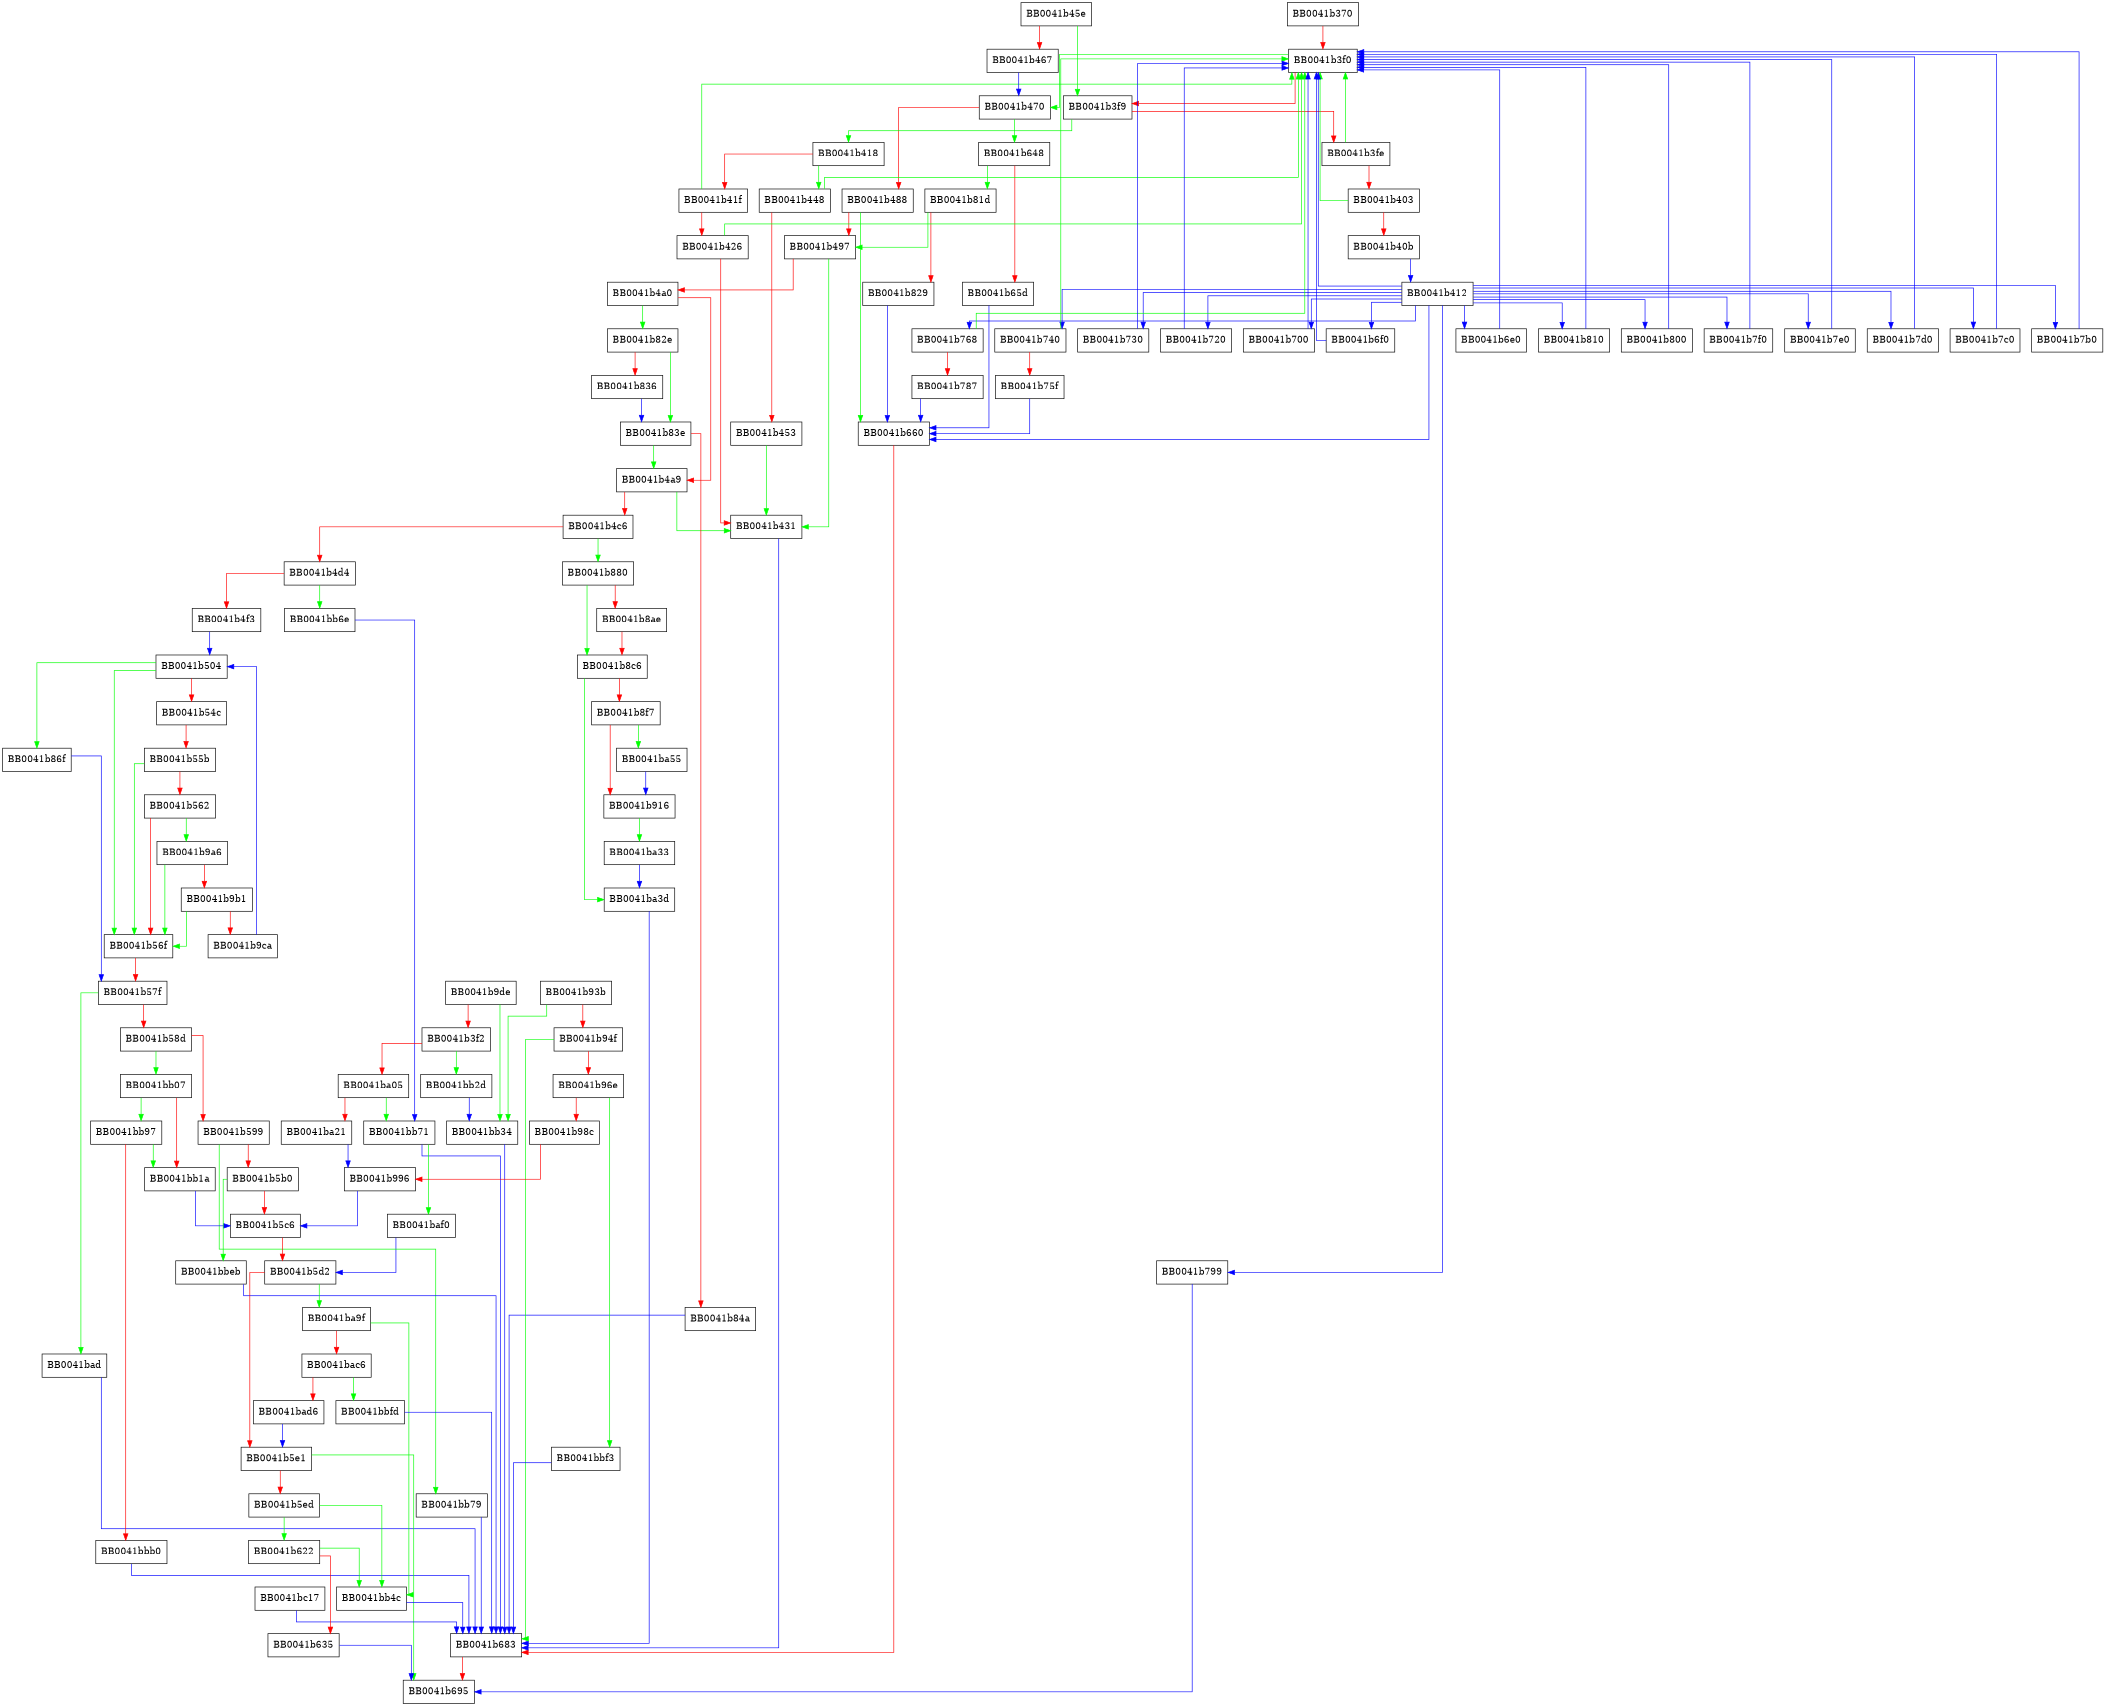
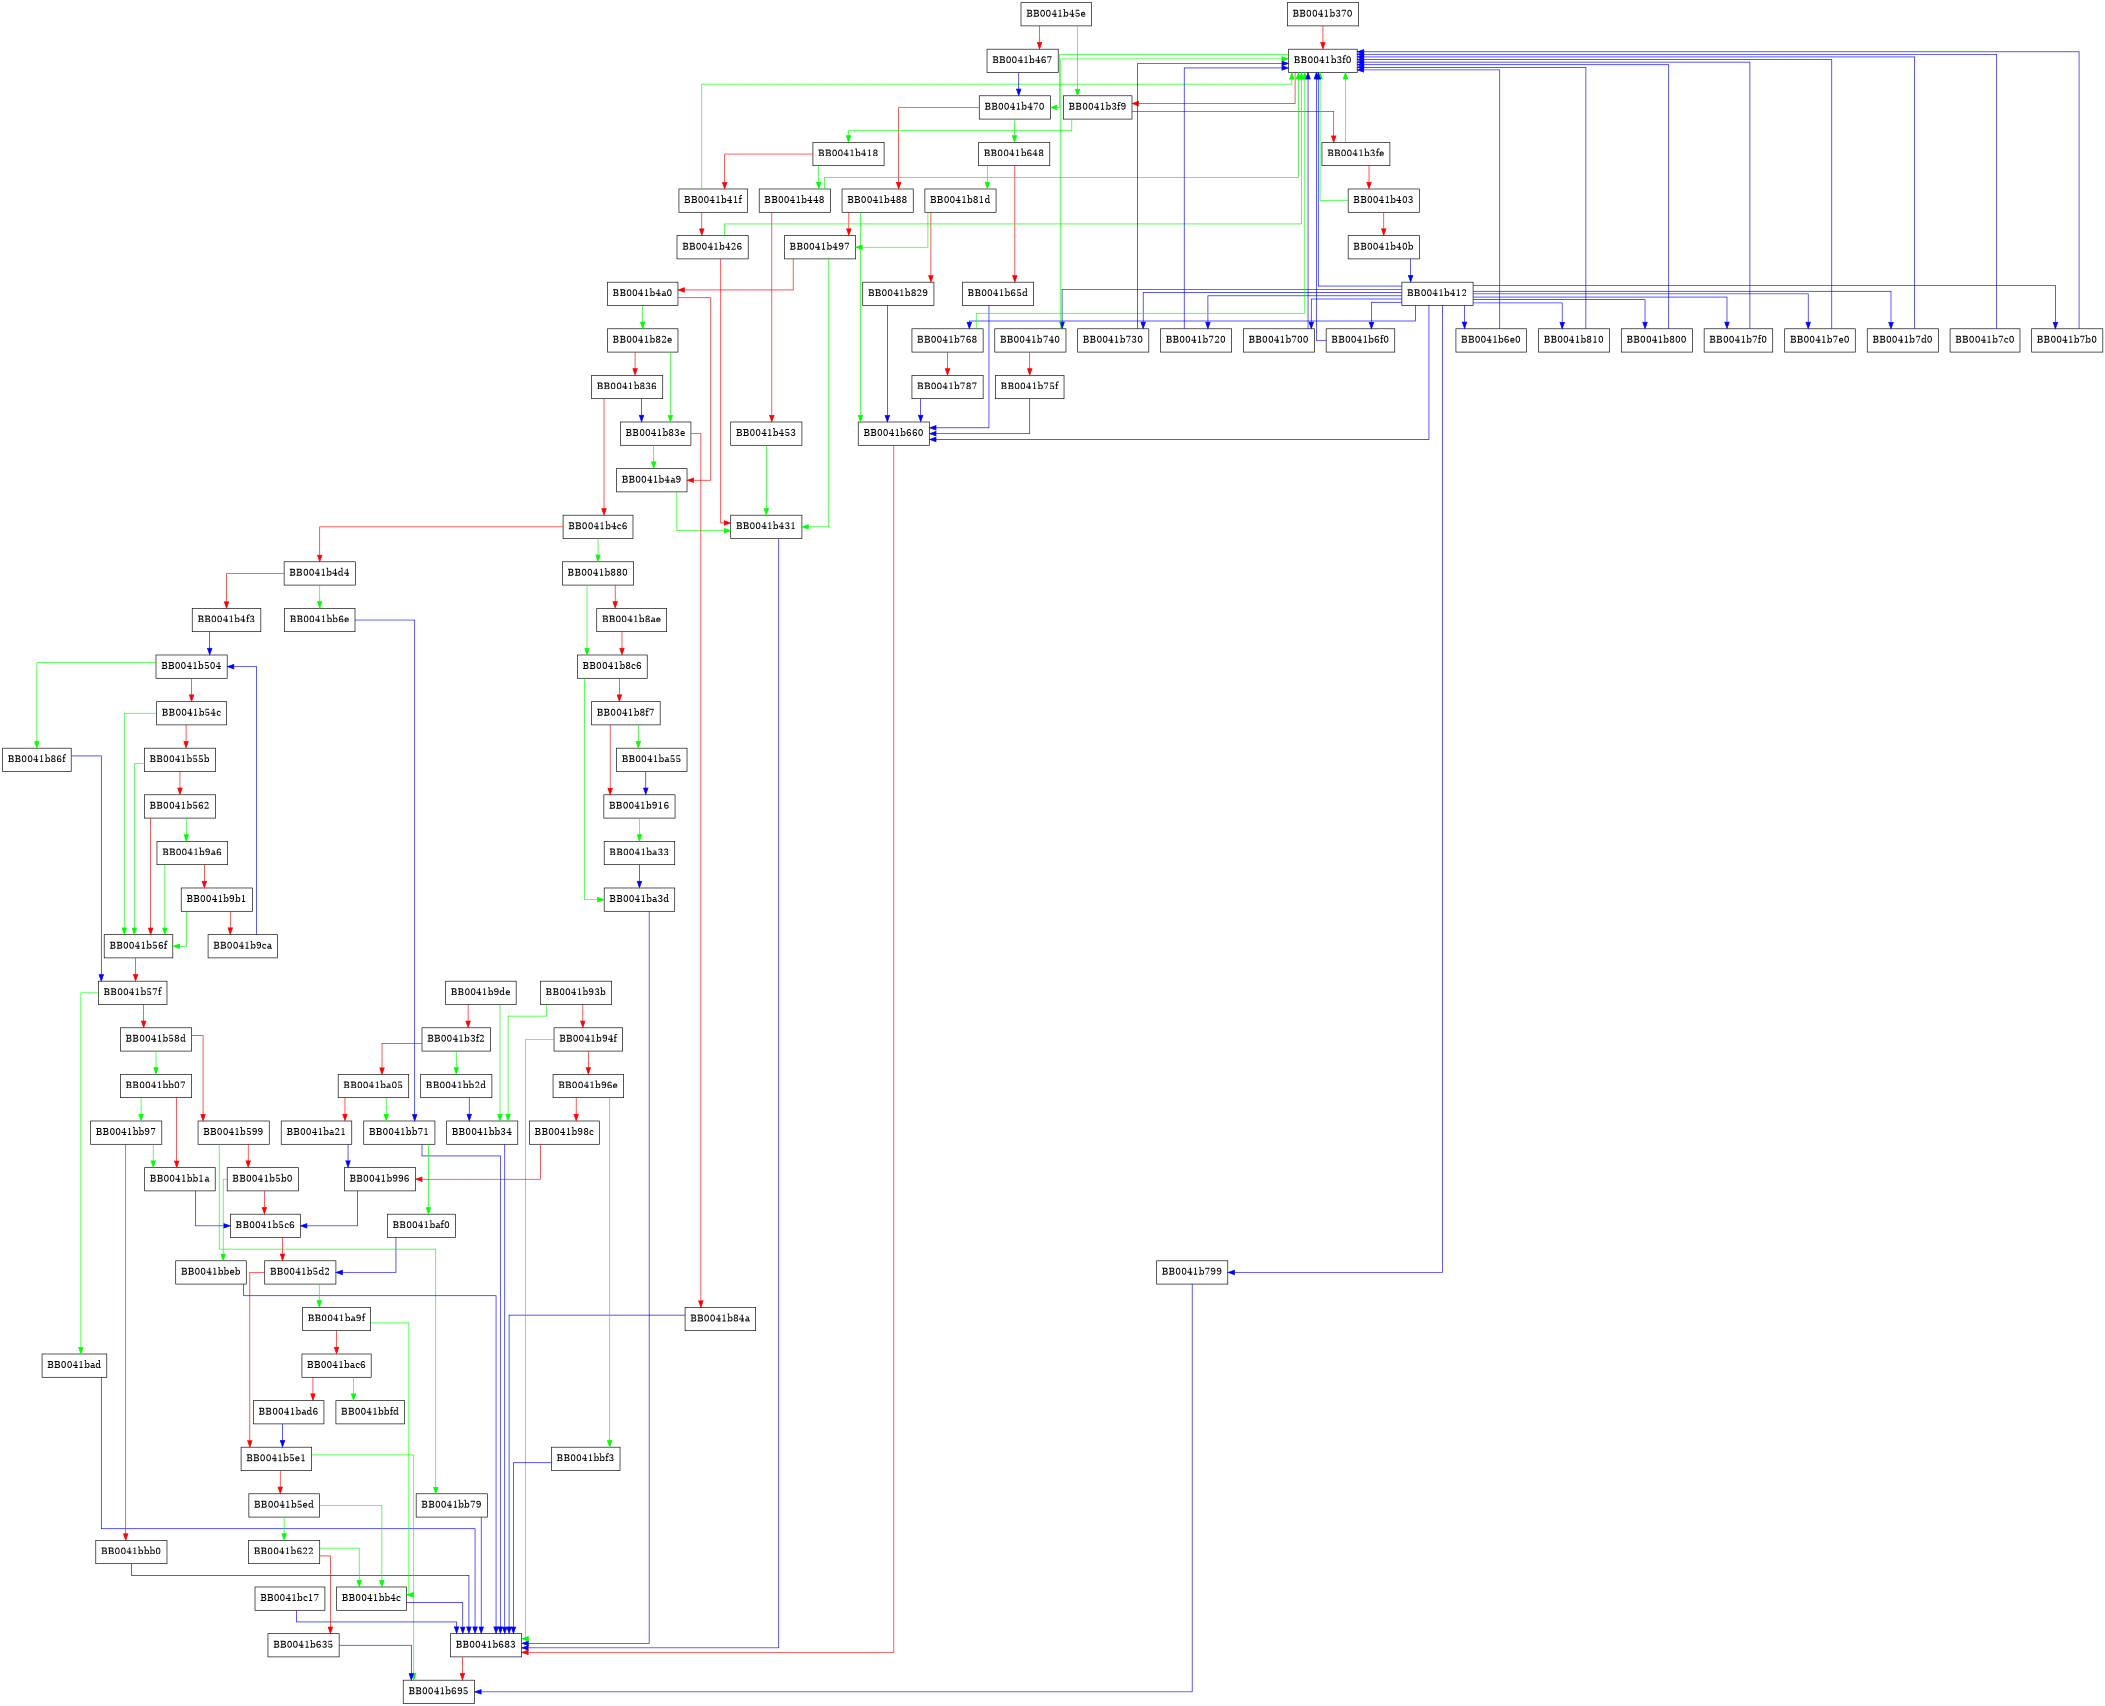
edge "BB0041b412" -> "BB0041b7c0": removed
edge "BB0041b4a9" -> "BB0041b4c6": now "BB0041b836" -> "BB0041b4c6"
edge "BB0041b504" -> "BB0041b56f": now "BB0041b54c" -> "BB0041b56f"
edge "BB0041bbfd" -> "BB0041b683": removed
